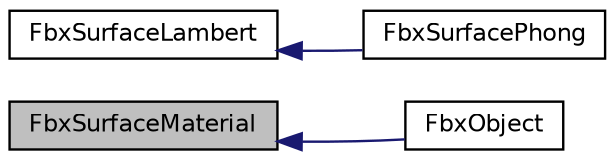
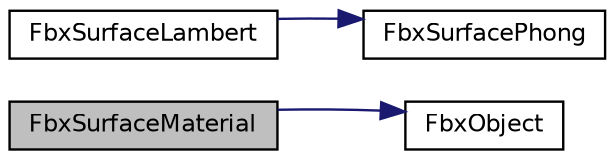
edge "FbxSurfacePhong" -> "FbxSurfaceLambert": reversed
edge "FbxObject" -> "FbxSurfaceMaterial": reversed
